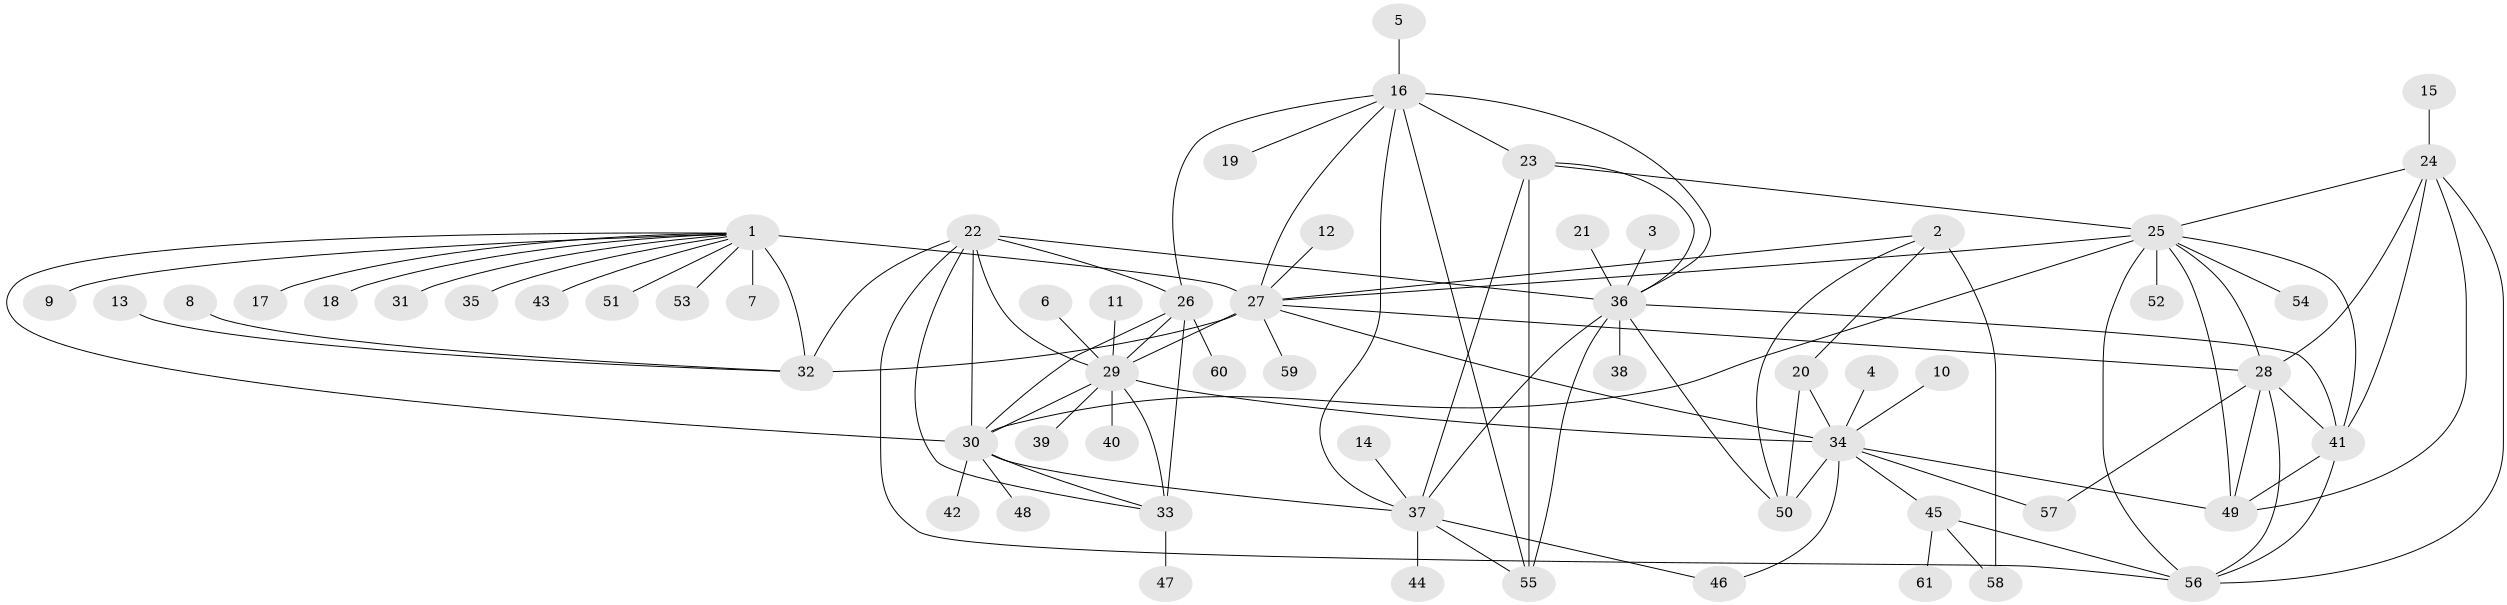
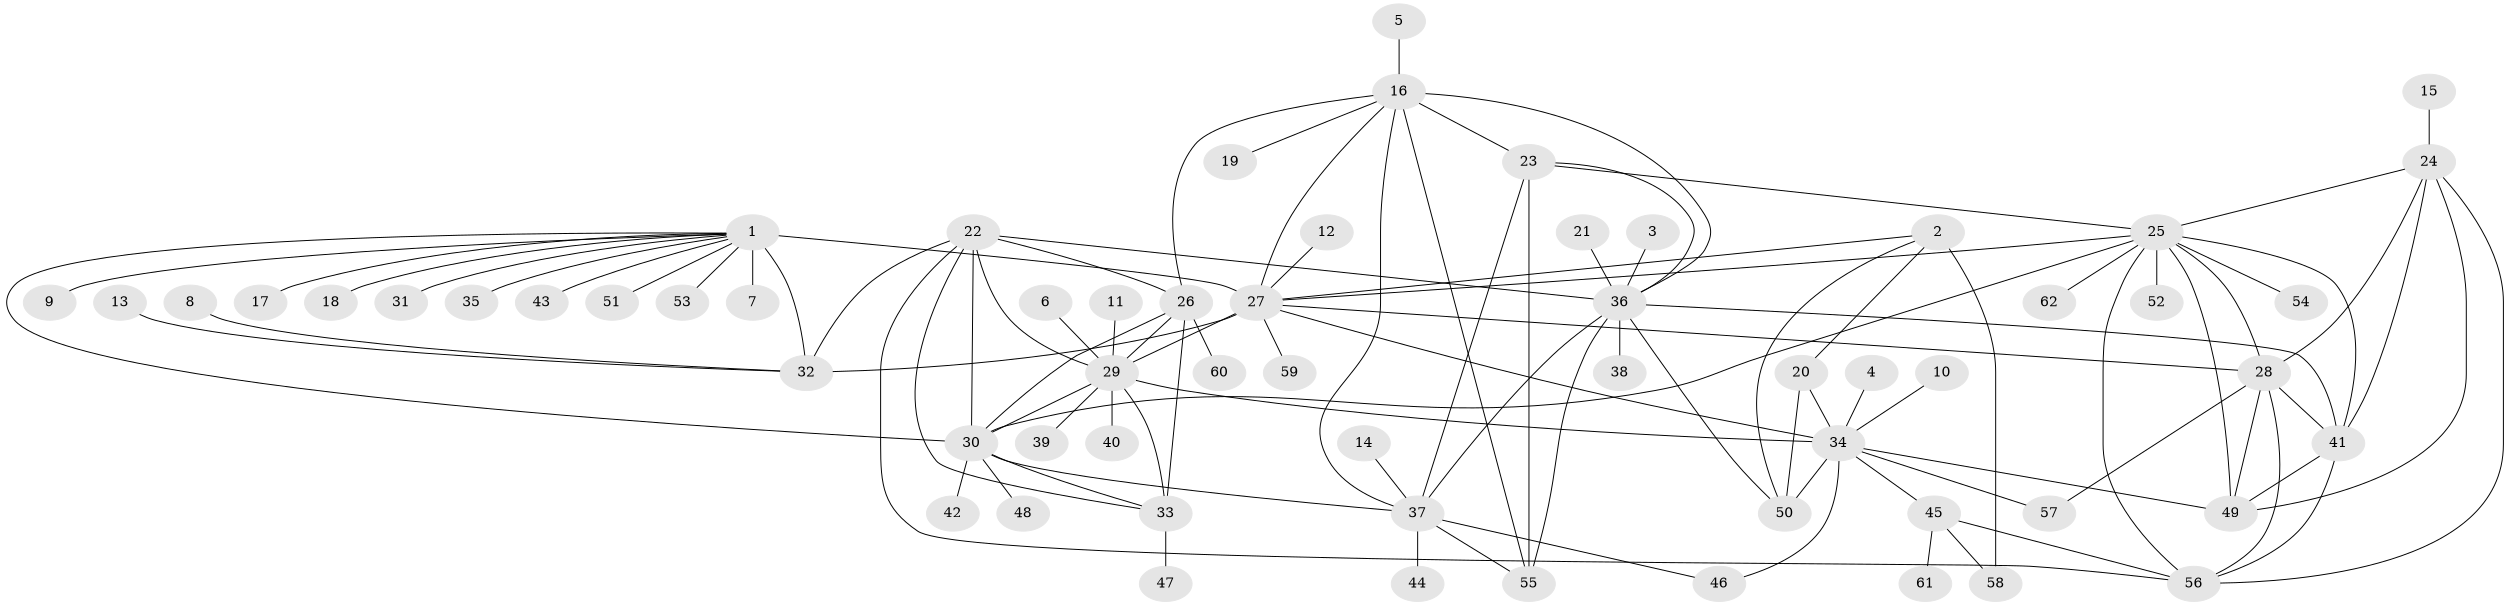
node "62": added
